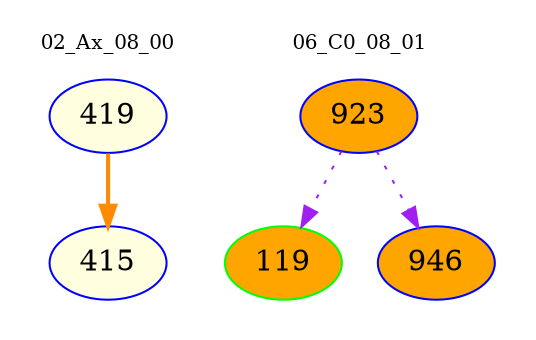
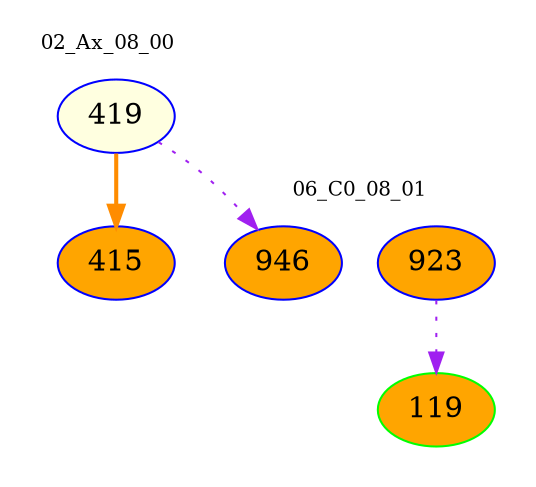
edge "923" -> "946": now "419" -> "946"
node "415": fillcolor lightyellow -> orange
